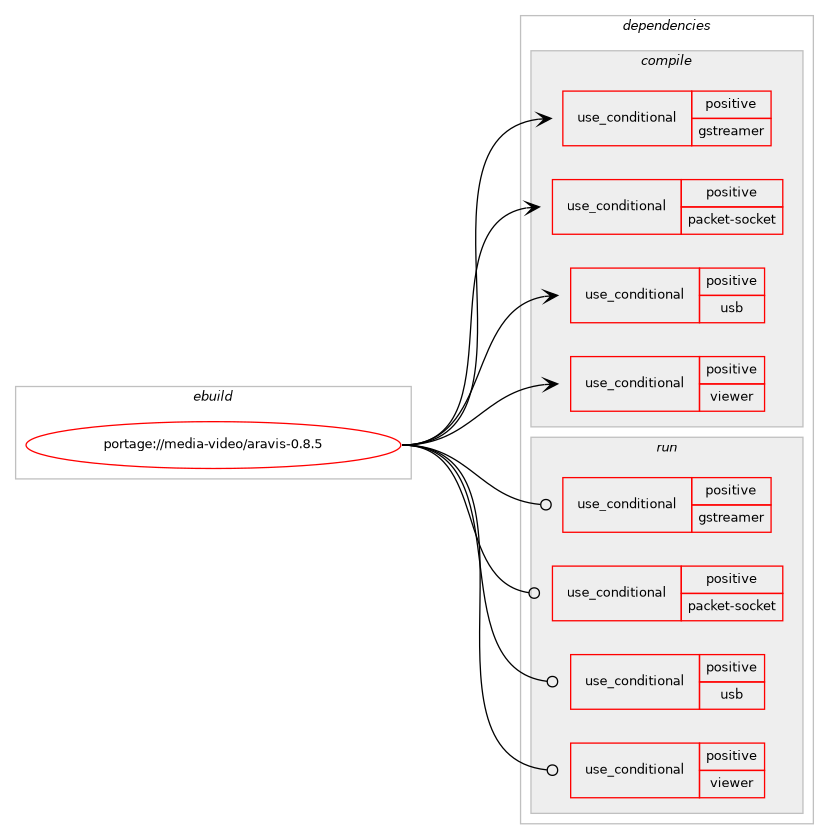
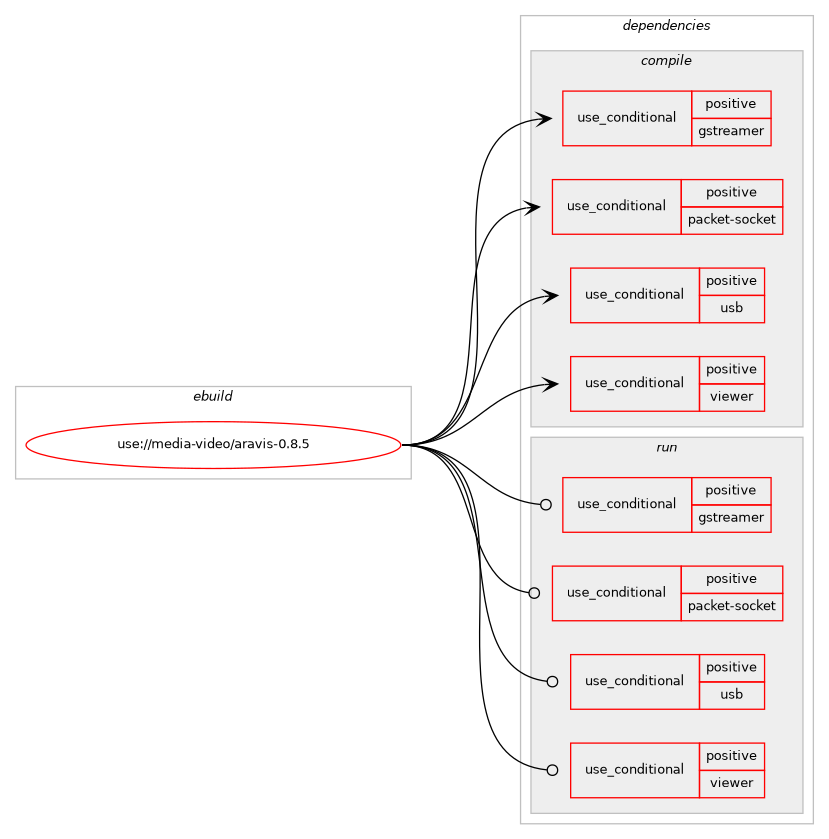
node "portage://media-video/aravis-0.8.5": label "portage://media-video/aravis-0.8.5" -> "use://media-video/aravis-0.8.5"
